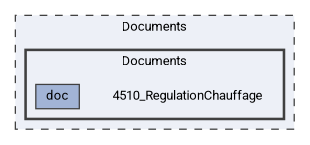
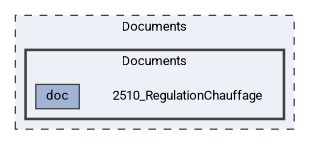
node "4510_RegulationChauffage": label "4510_RegulationChauffage" -> "2510_RegulationChauffage"
